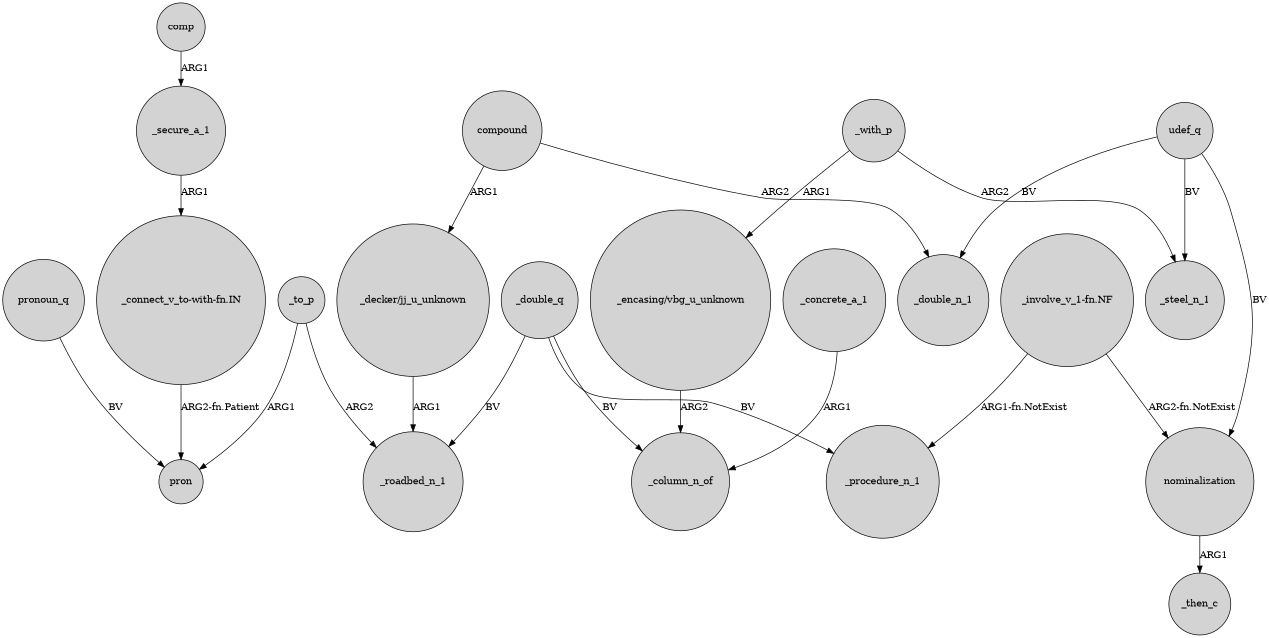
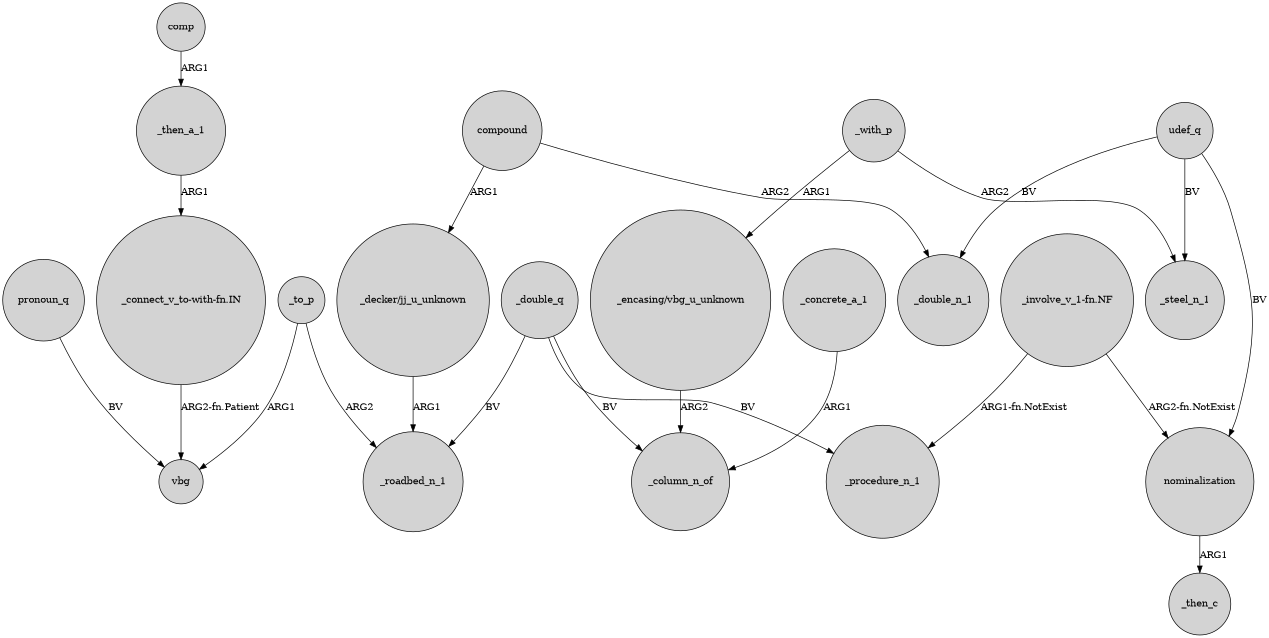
node "_secure_a_1": label "_secure_a_1" -> "_then_a_1"
node "pron": label "pron" -> "vbg"
